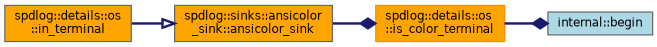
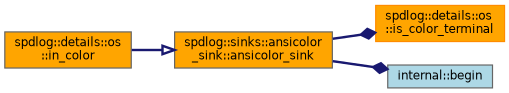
node "spdlog::details::os ::in_terminal": label "spdlog::details::os ::in_terminal" -> "spdlog::details::os ::in_color"
edge "spdlog::details::os ::is_color_terminal" -> "internal::begin": now "spdlog::sinks::ansicolor _sink::ansicolor_sink" -> "internal::begin"
